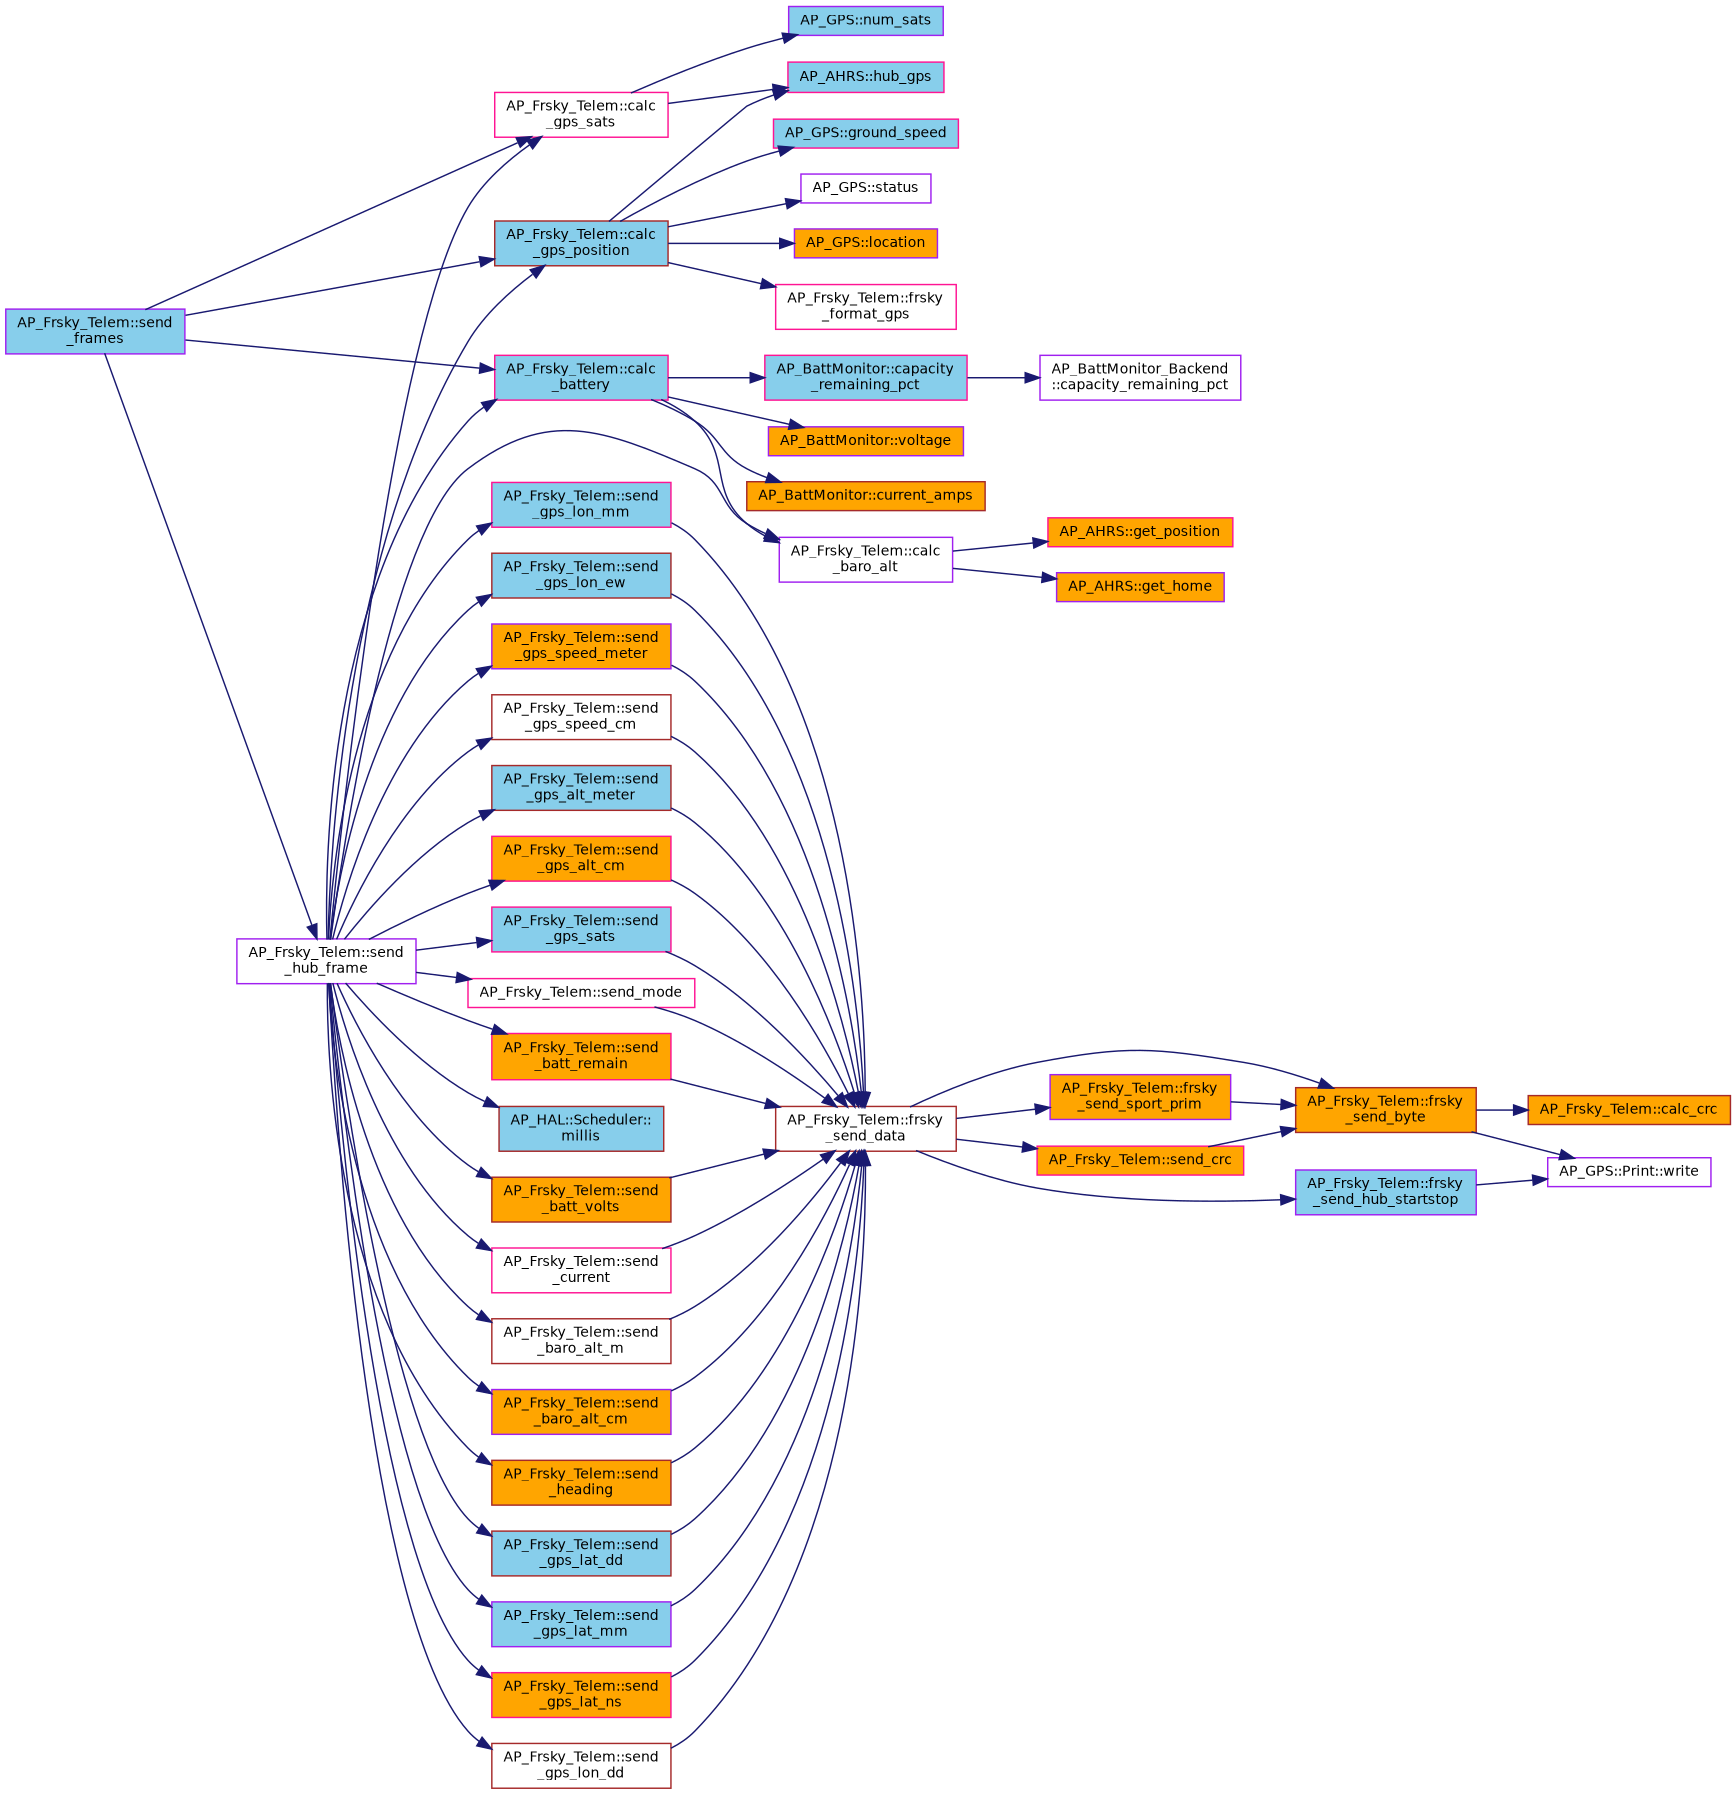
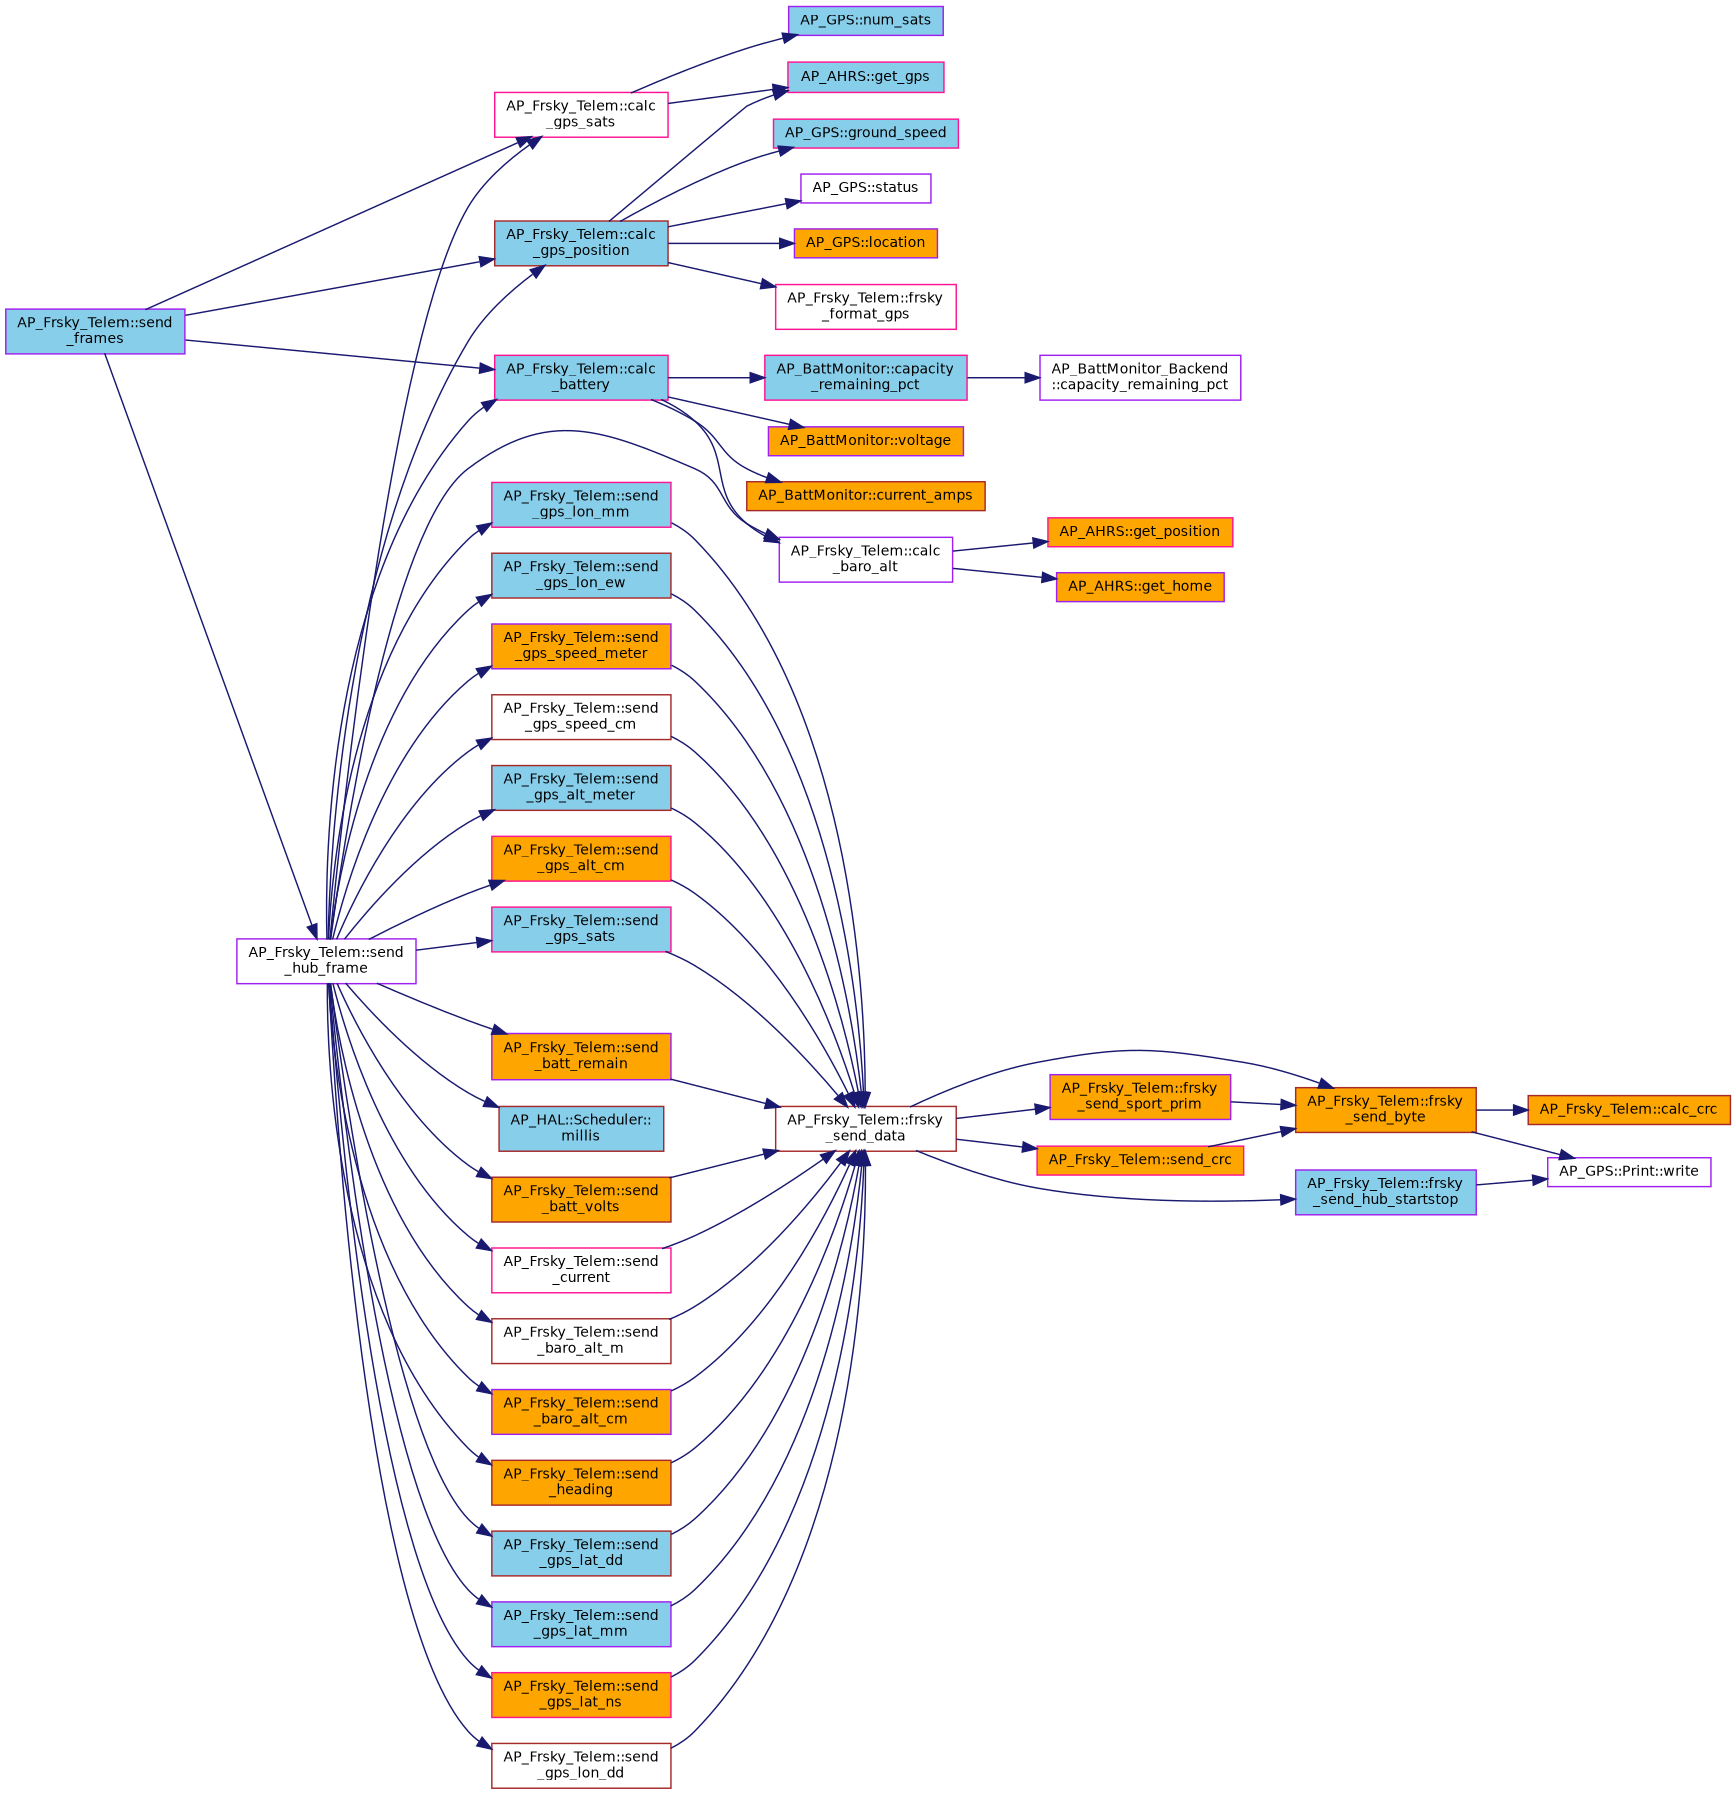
node "AP_AHRS::hub_gps": label "AP_AHRS::hub_gps" -> "AP_AHRS::get_gps"
node "AP_Frsky_Telem::send_mode": removed
node "AP_Frsky_Telem::send _batt_remain": color deeppink -> purple
